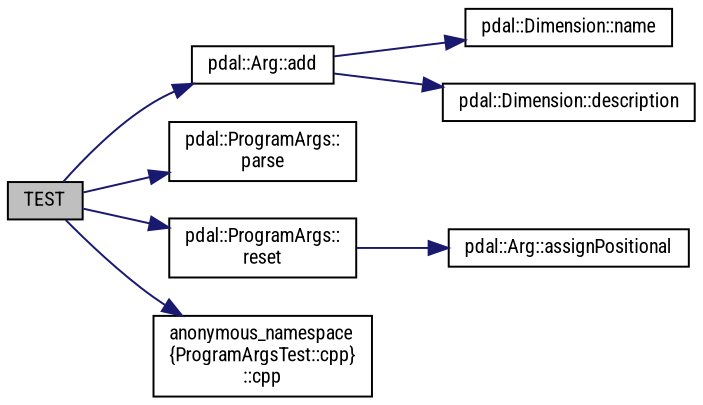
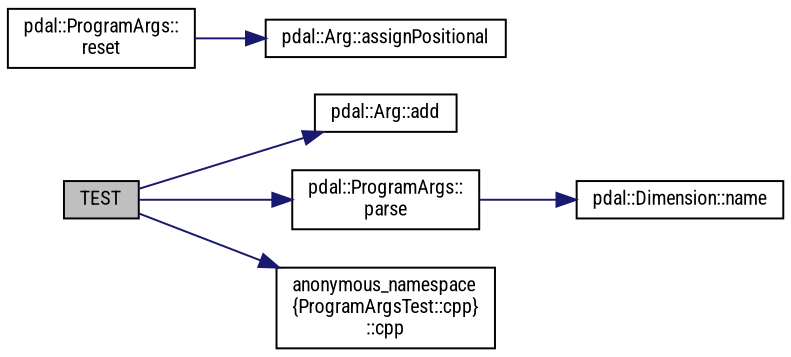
edge "pdal::Arg::add" -> "pdal::Dimension::name": now "pdal::ProgramArgs:: parse" -> "pdal::Dimension::name"
node "pdal::Dimension::description": removed
edge "TEST" -> "pdal::ProgramArgs:: reset": removed
